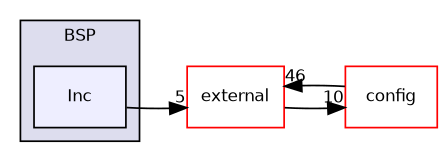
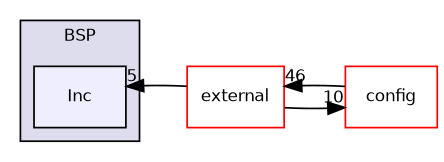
edge "Inc" -> "external": reversed
